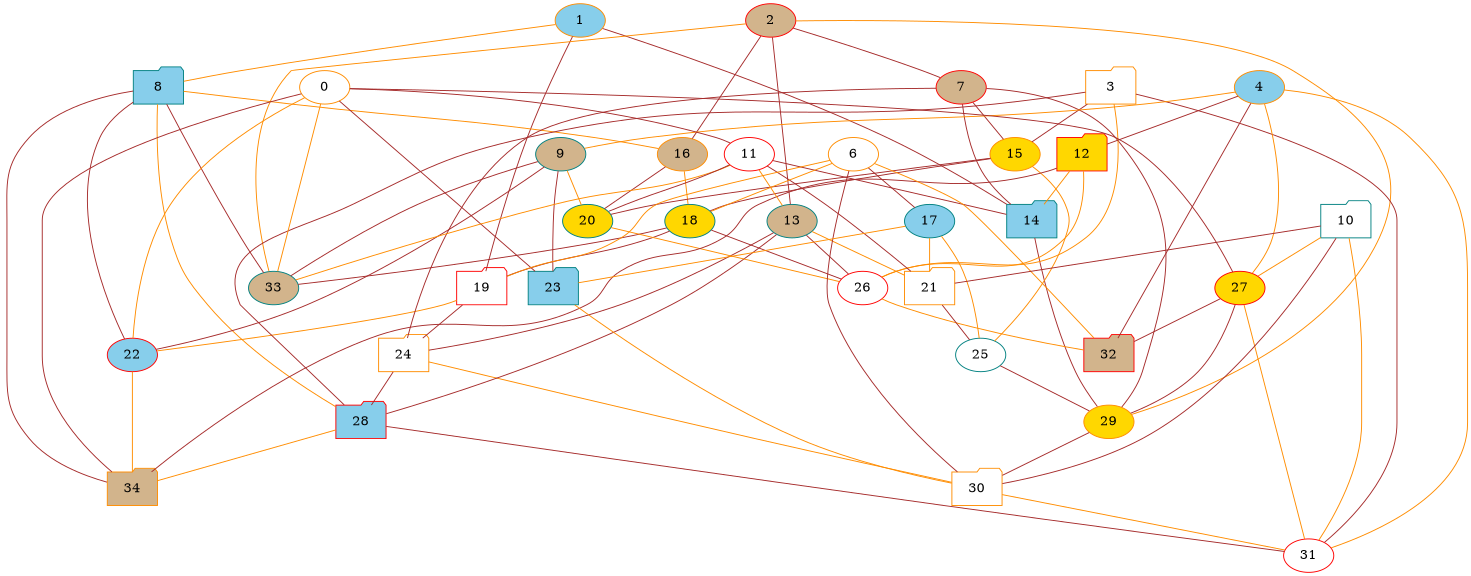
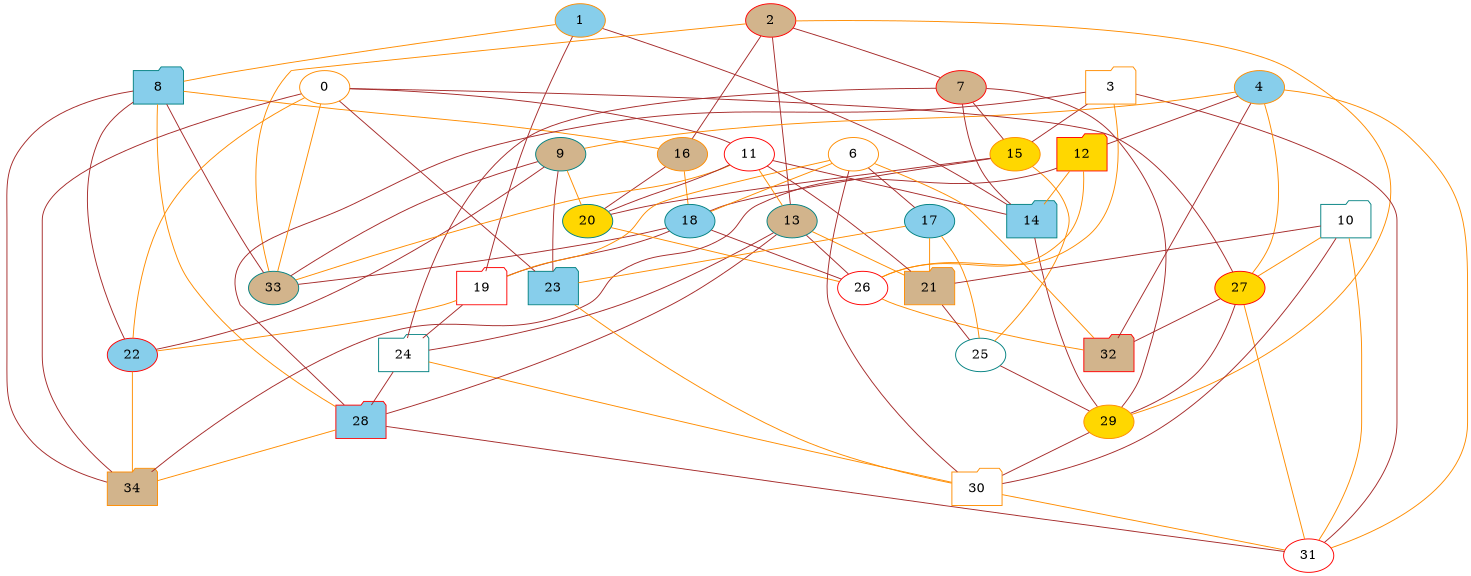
node "18": fillcolor gold -> skyblue
node "21": fillcolor white -> tan
node "24": color darkorange -> teal
